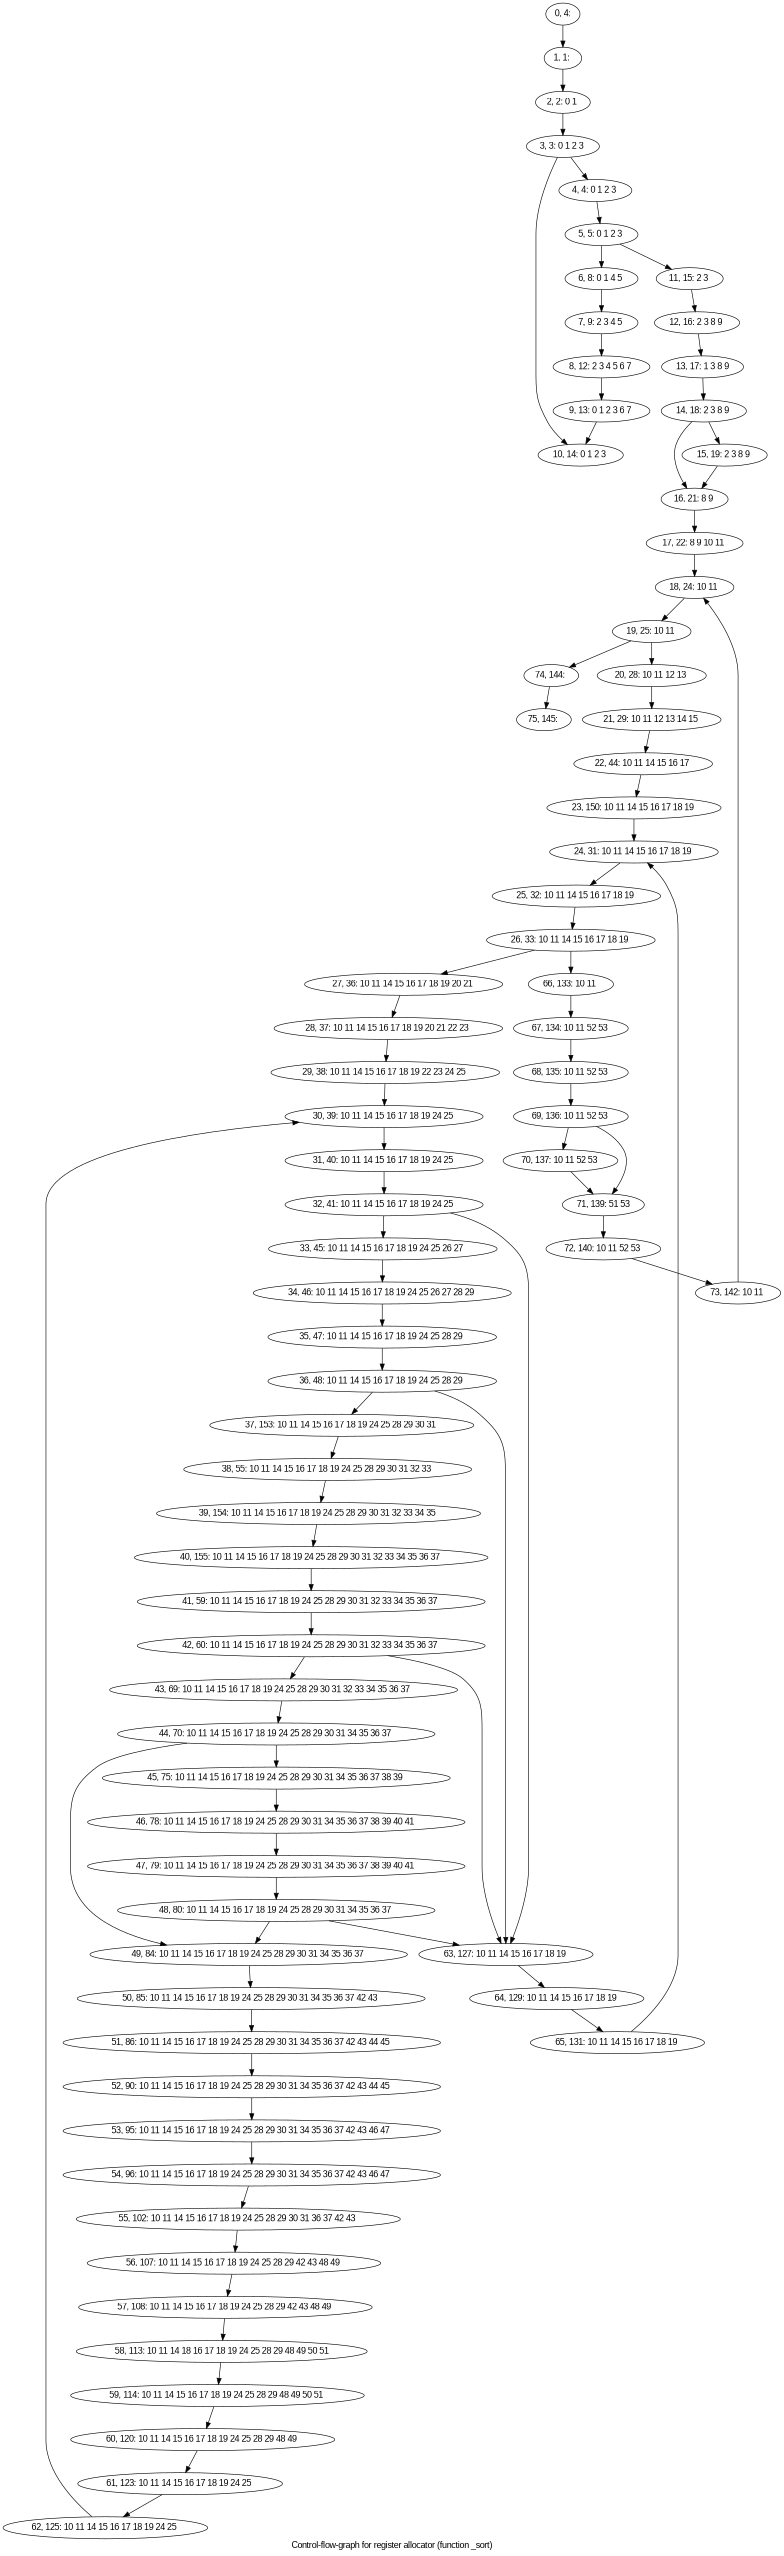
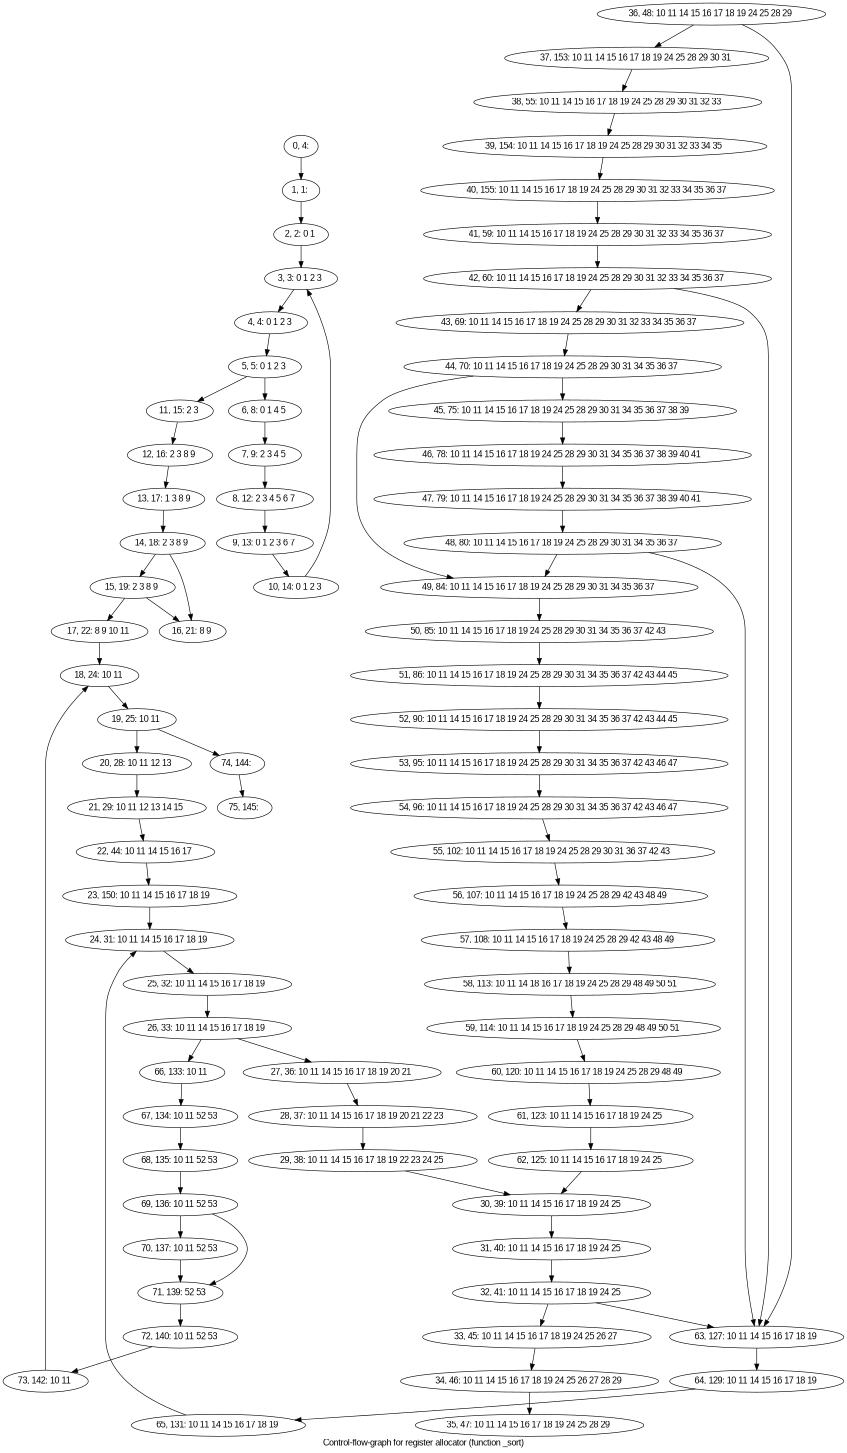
edge "3, 3: 0 1 2 3" -> "10, 14: 0 1 2 3": reversed
edge "16, 21: 8 9" -> "17, 22: 8 9 10 11": now "15, 19: 2 3 8 9" -> "17, 22: 8 9 10 11"
node "71, 139: 51 53": label "71, 139: 51 53" -> "71, 139: 52 53"
edge "35, 47: 10 11 14 15 16 17 18 19 24 25 28 29" -> "36, 48: 10 11 14 15 16 17 18 19 24 25 28 29": removed
